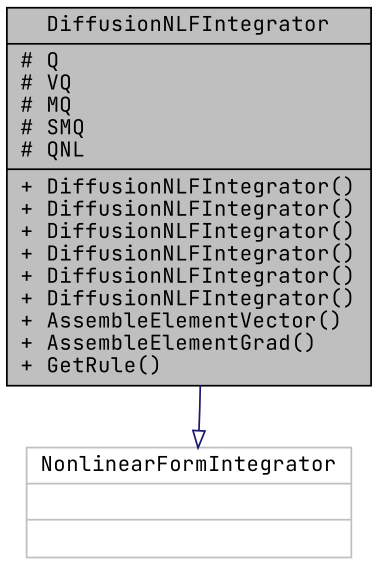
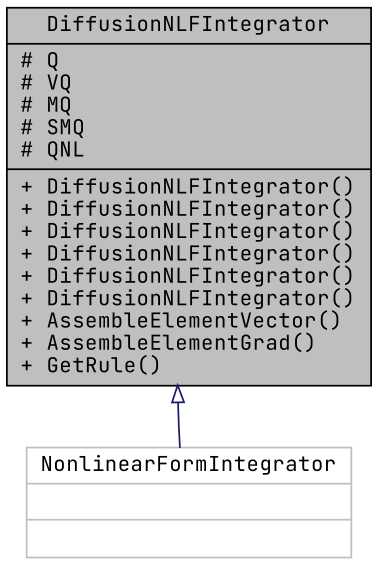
edge "DiffusionNLFIntegrator" -> "NonlinearFormIntegrator": reversed
